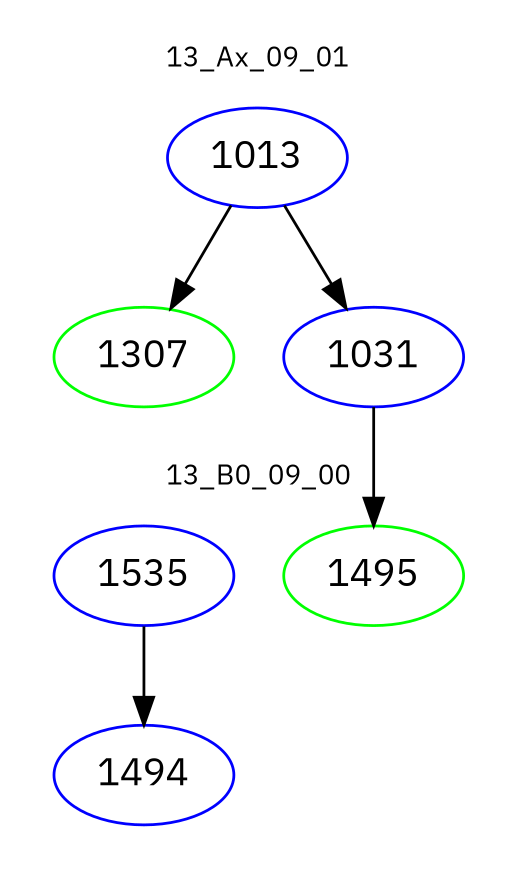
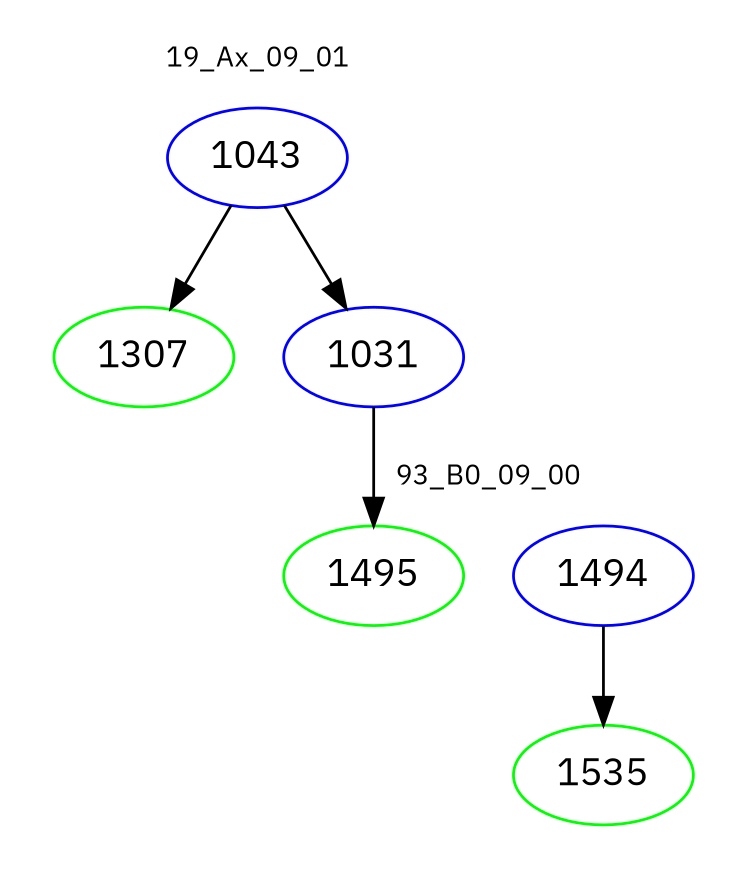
cluster "13_Ax_09_01": label "13_Ax_09_01" -> "19_Ax_09_01"
node "1013": label "1013" -> "1043"
cluster "13_B0_09_00": label "13_B0_09_00" -> "93_B0_09_00"
node "1535": color blue -> green
edge "1535" -> "1494": reversed
